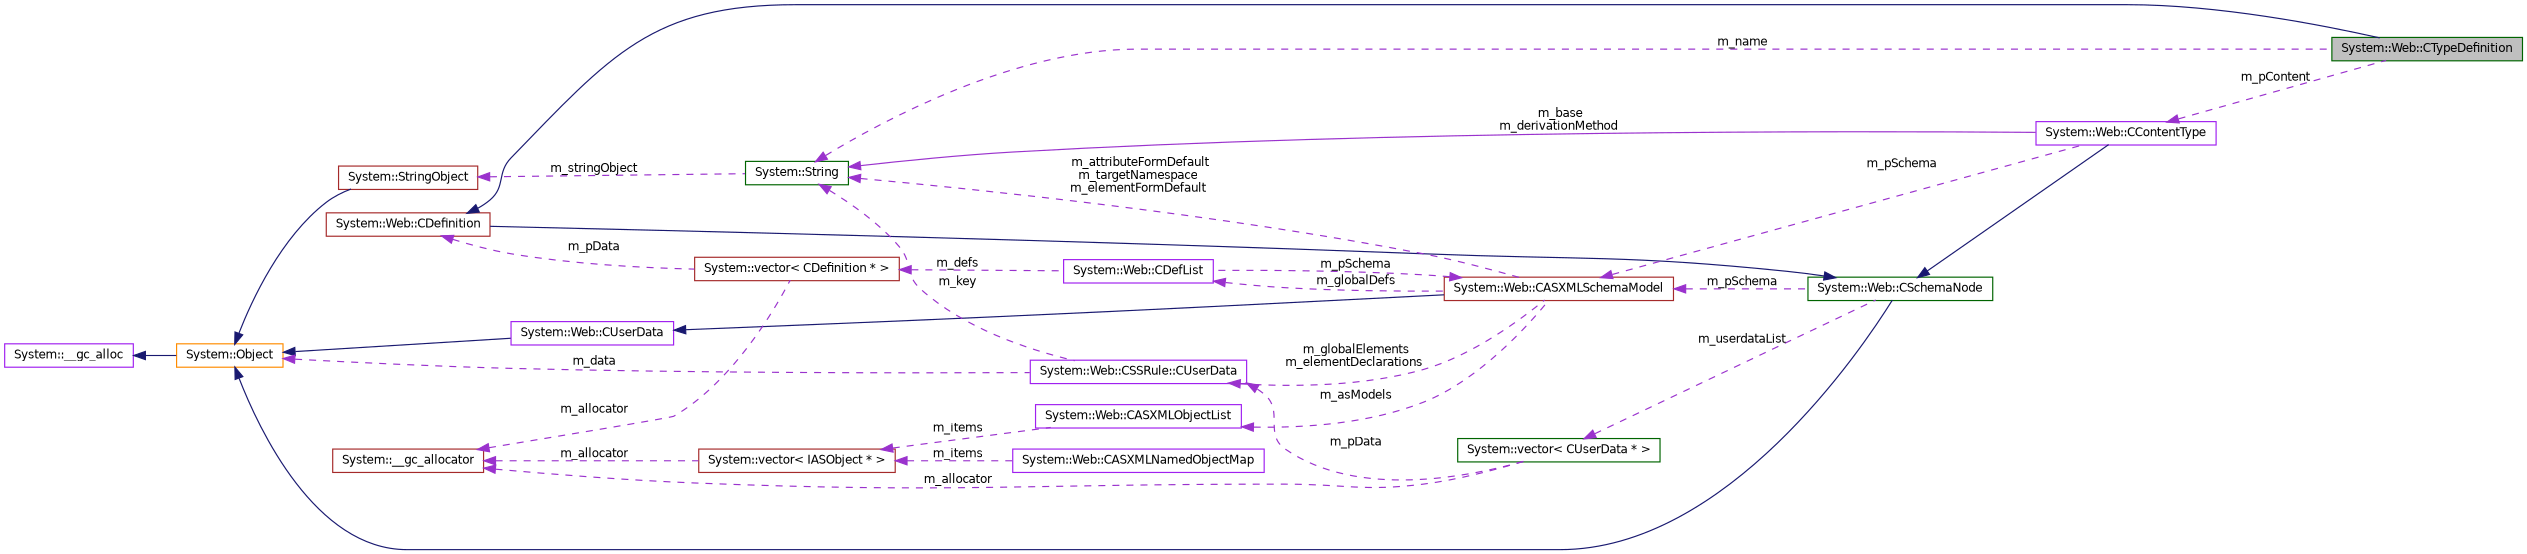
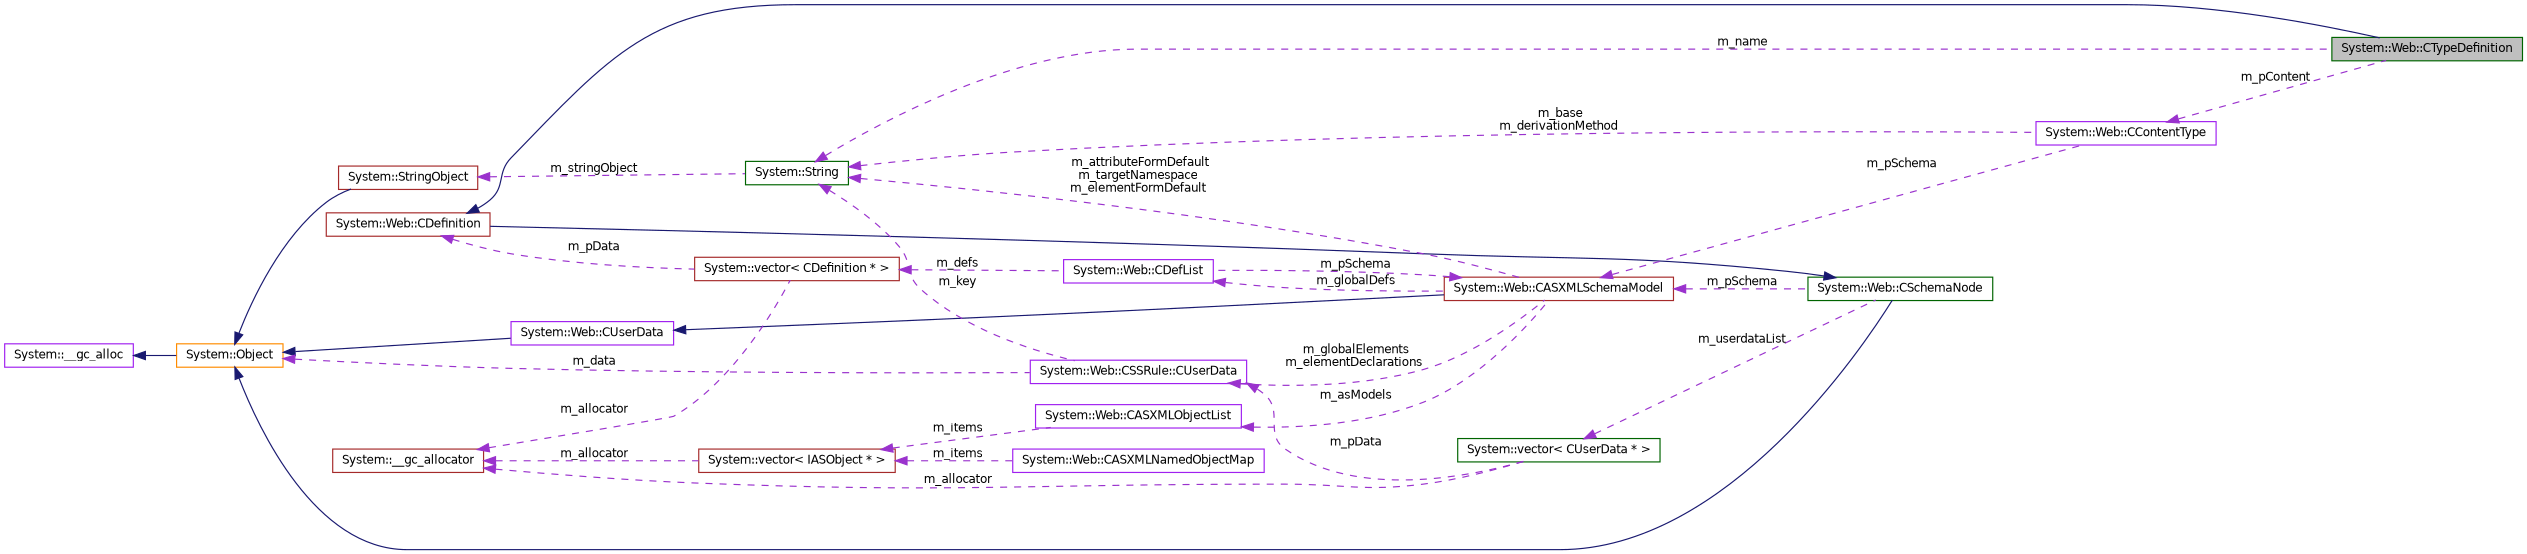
edge "System::Web::CContentType" -> "System::String": style solid -> dashed
edge "System::Web::CContentType" -> "System::Web::CSchemaNode": removed
